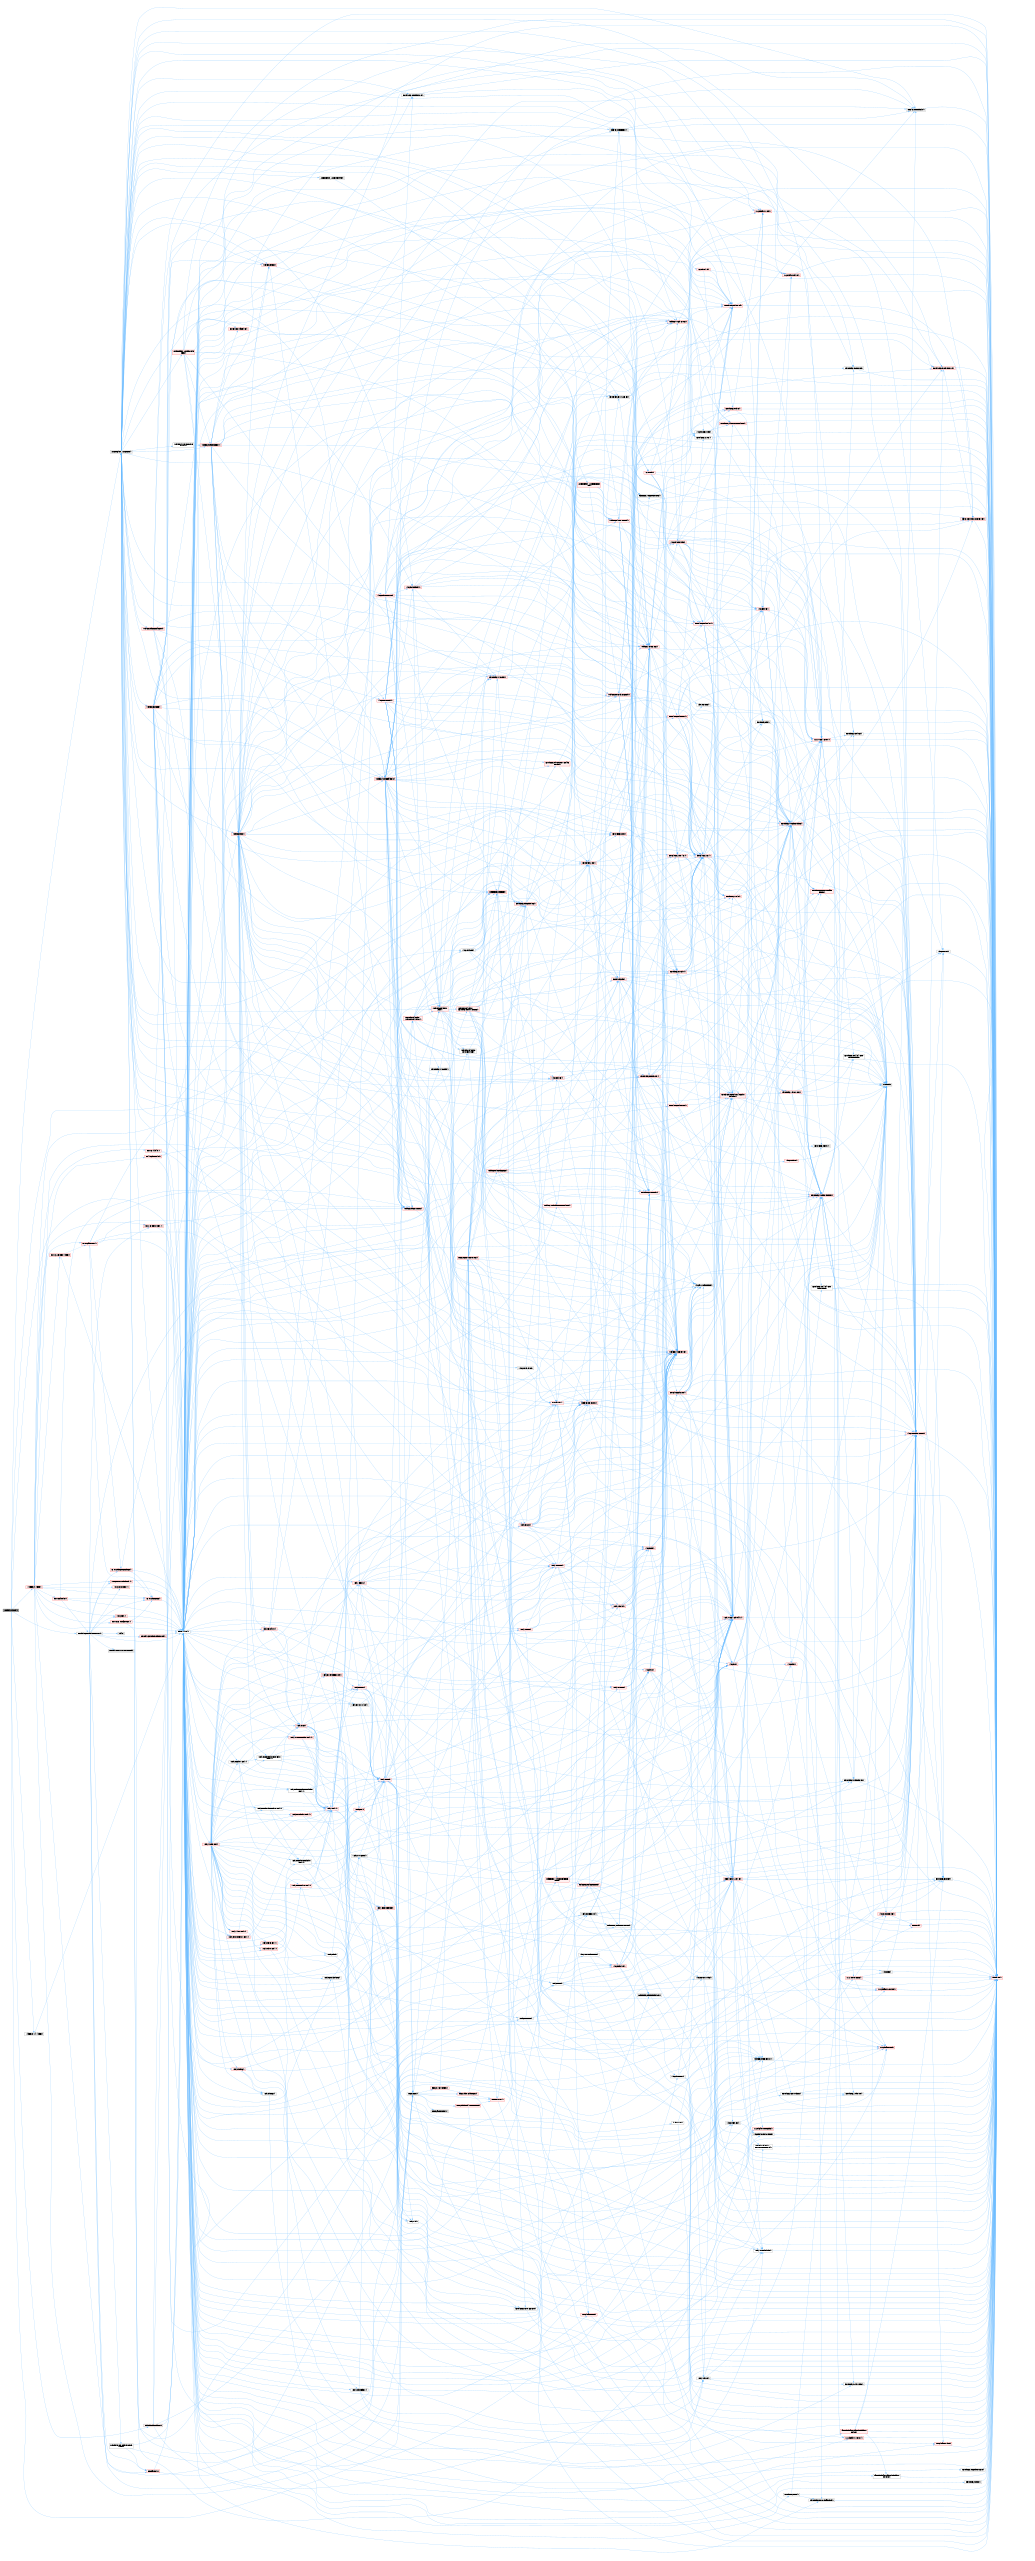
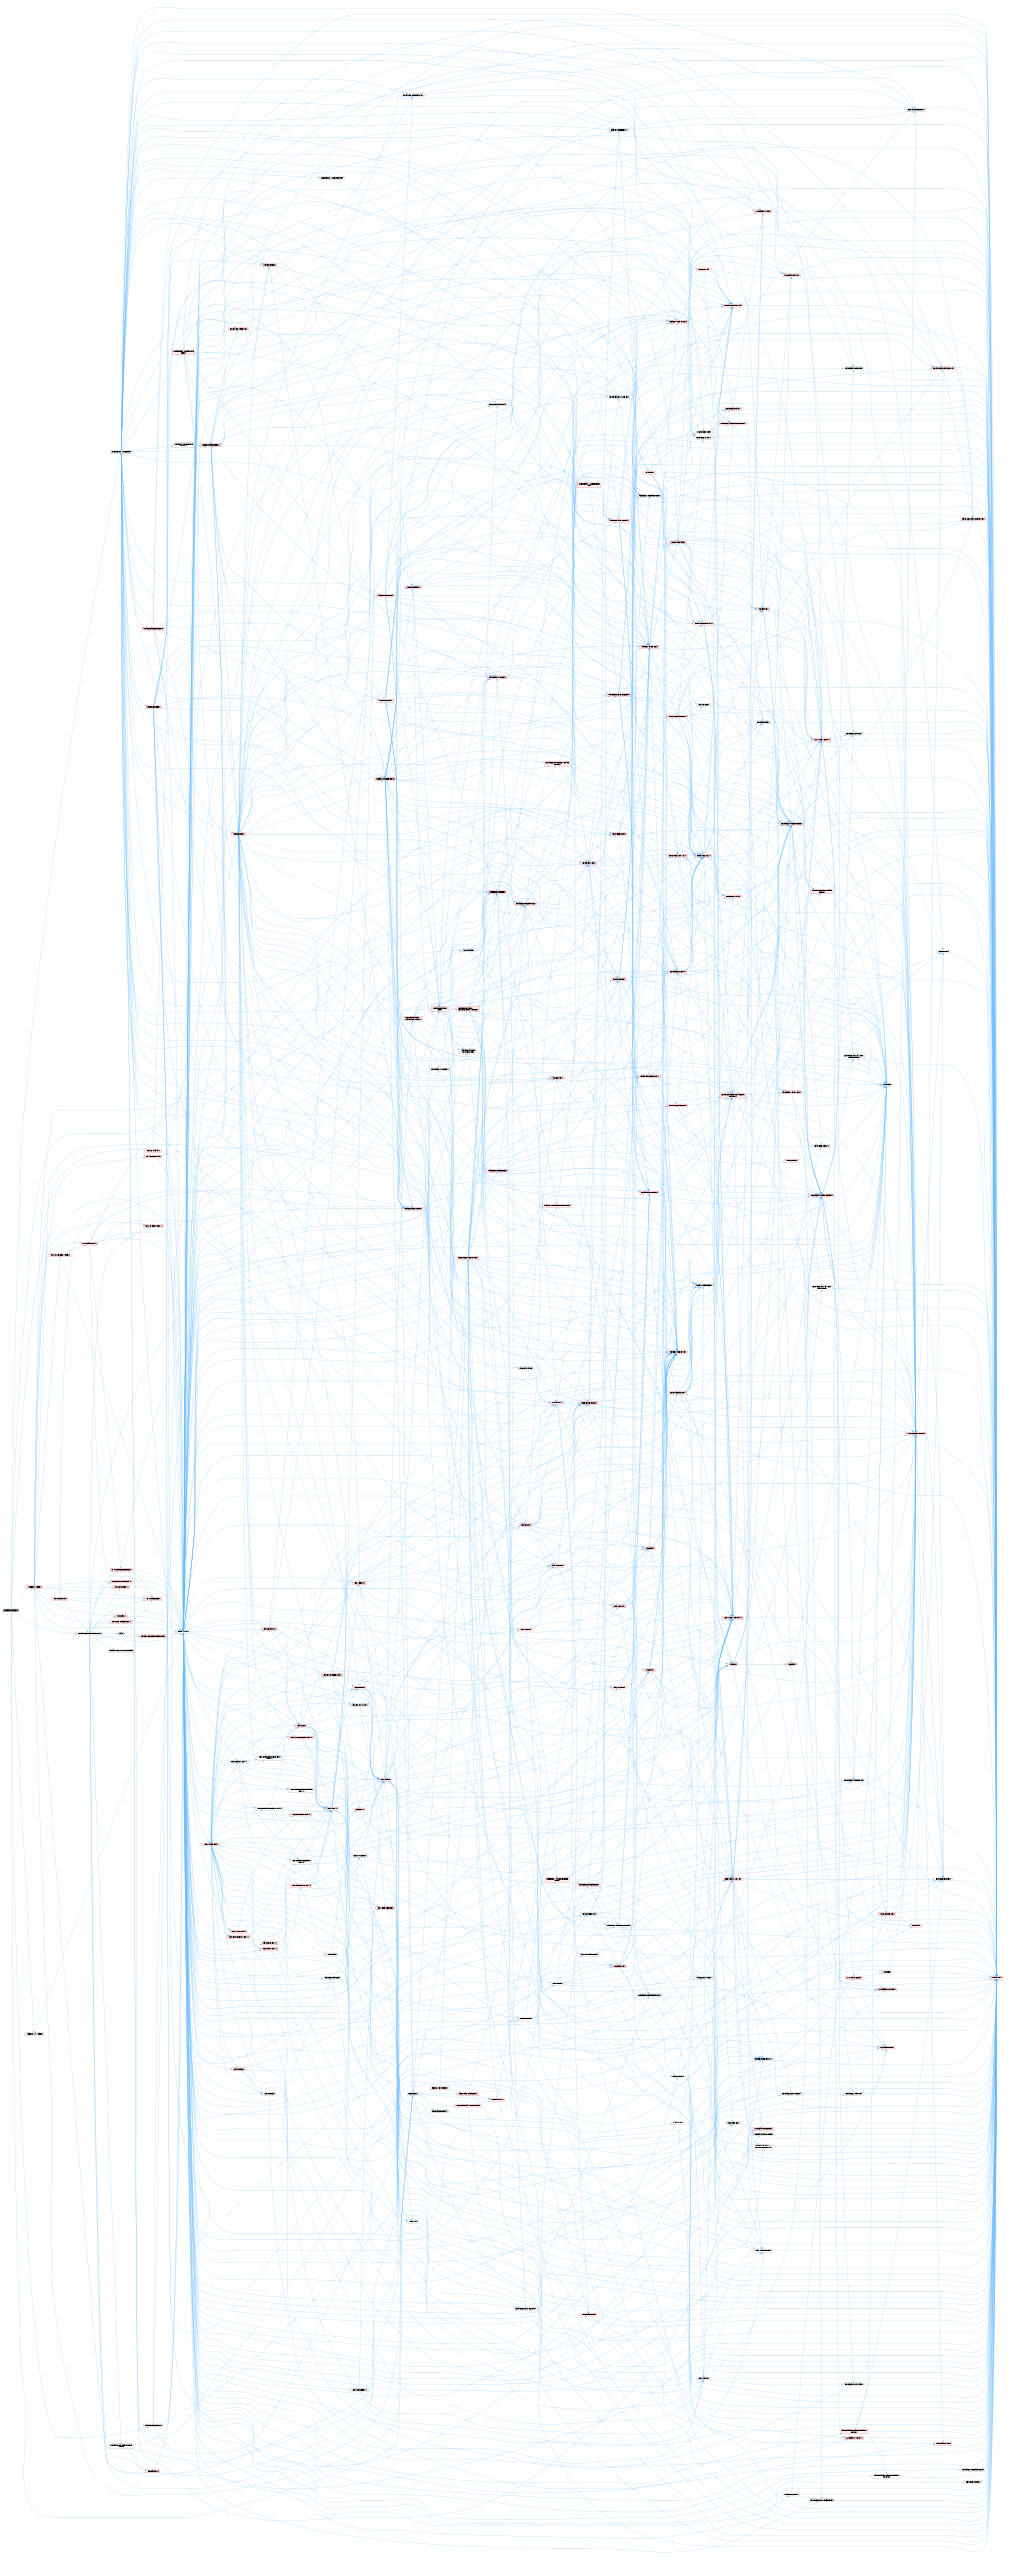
node "Trace/Detail/Channel.h": added
